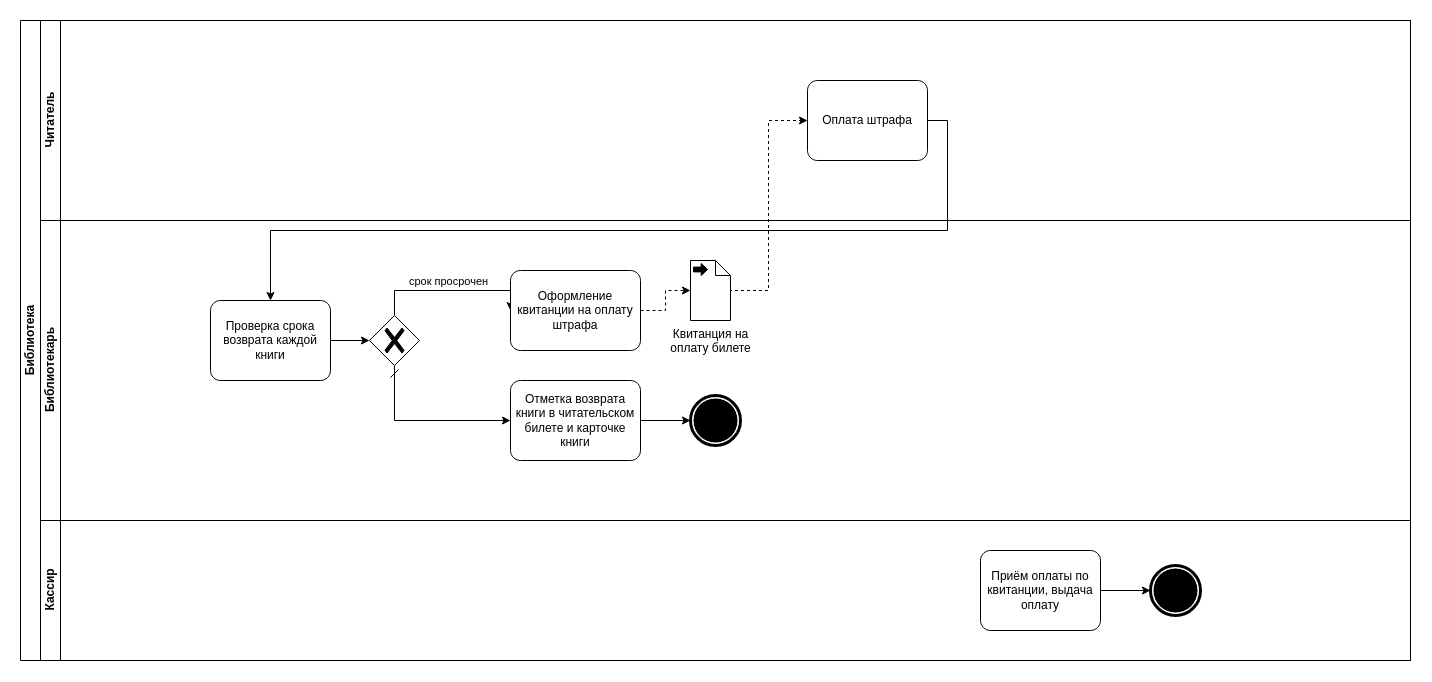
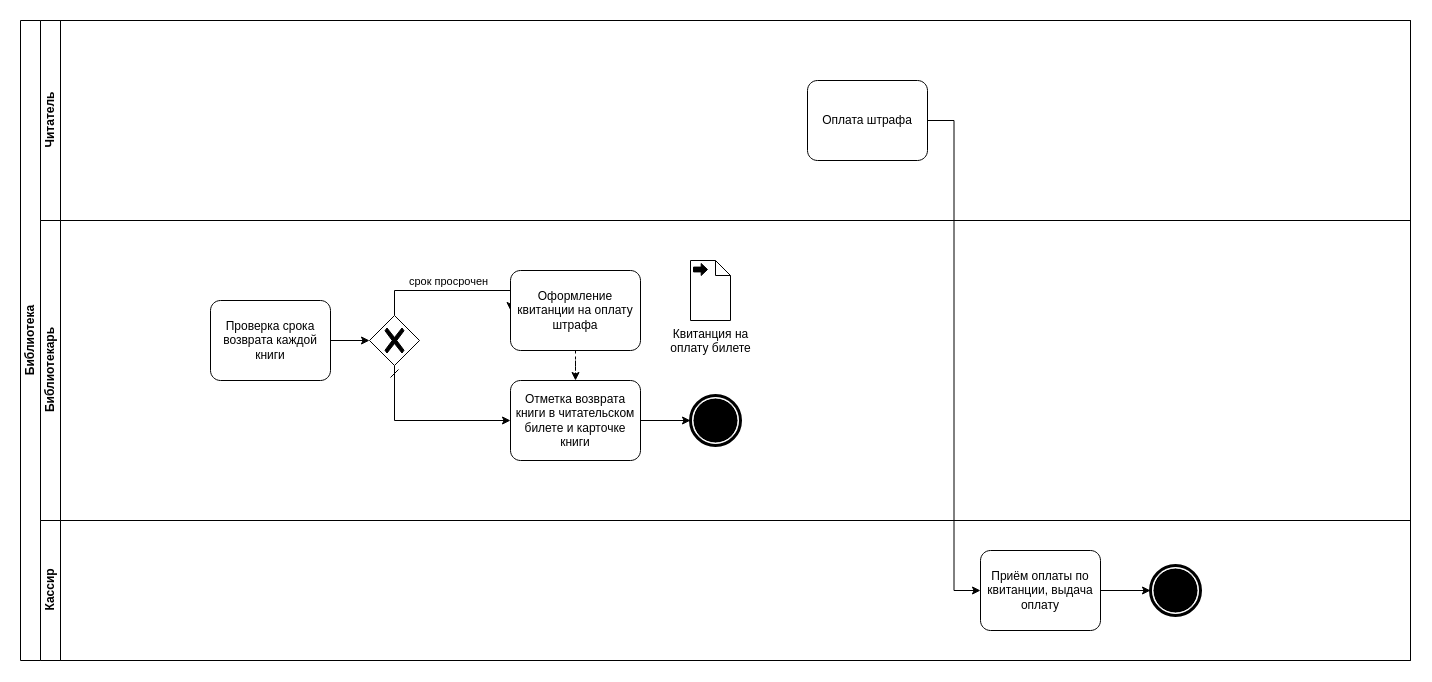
edge "Квитанция на оплату билете" -> "Оплата штрафа": removed
edge "Оплата штрафа" -> "Проверка срока возврата каждой книги": now "Оплата штрафа" -> "Приём оплаты по квитанции, выдача оплату"
edge "Оформление квитанции на оплату штрафа" -> "Квитанция на оплату билете": now "Оформление квитанции на оплату штрафа" -> "Отметка возврата книги в читательском билете и карточке книги"
